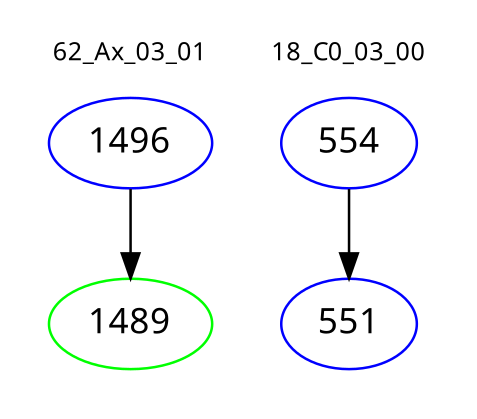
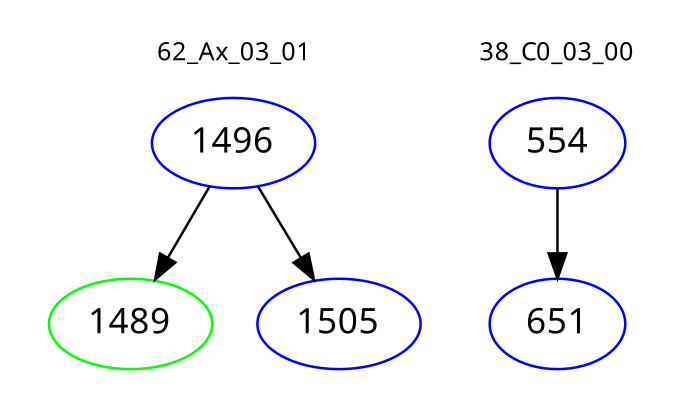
cluster "18_C0_03_00": label "18_C0_03_00" -> "38_C0_03_00"
node "1505": added
node "551": label "551" -> "651"
